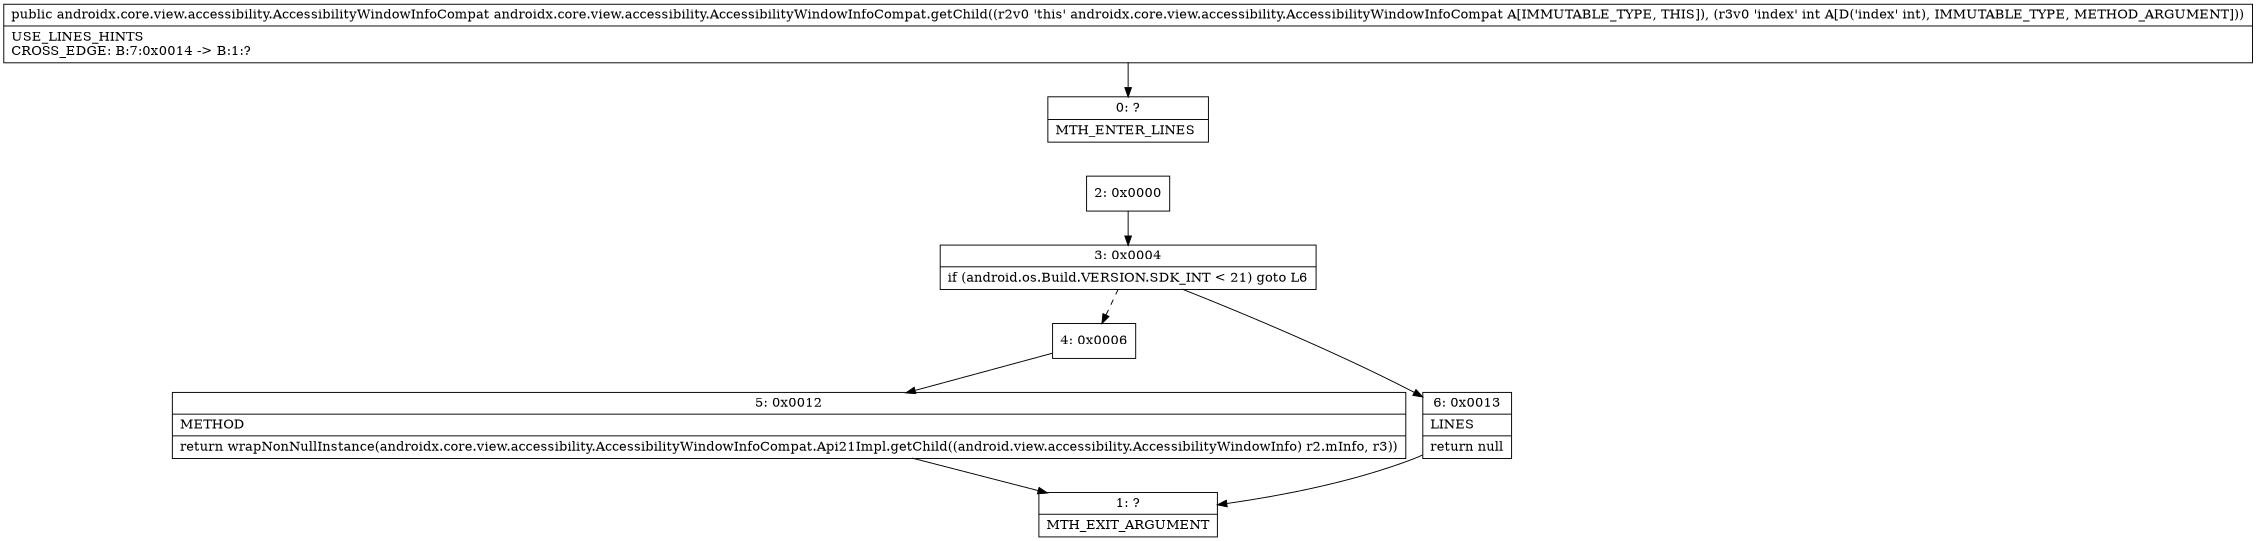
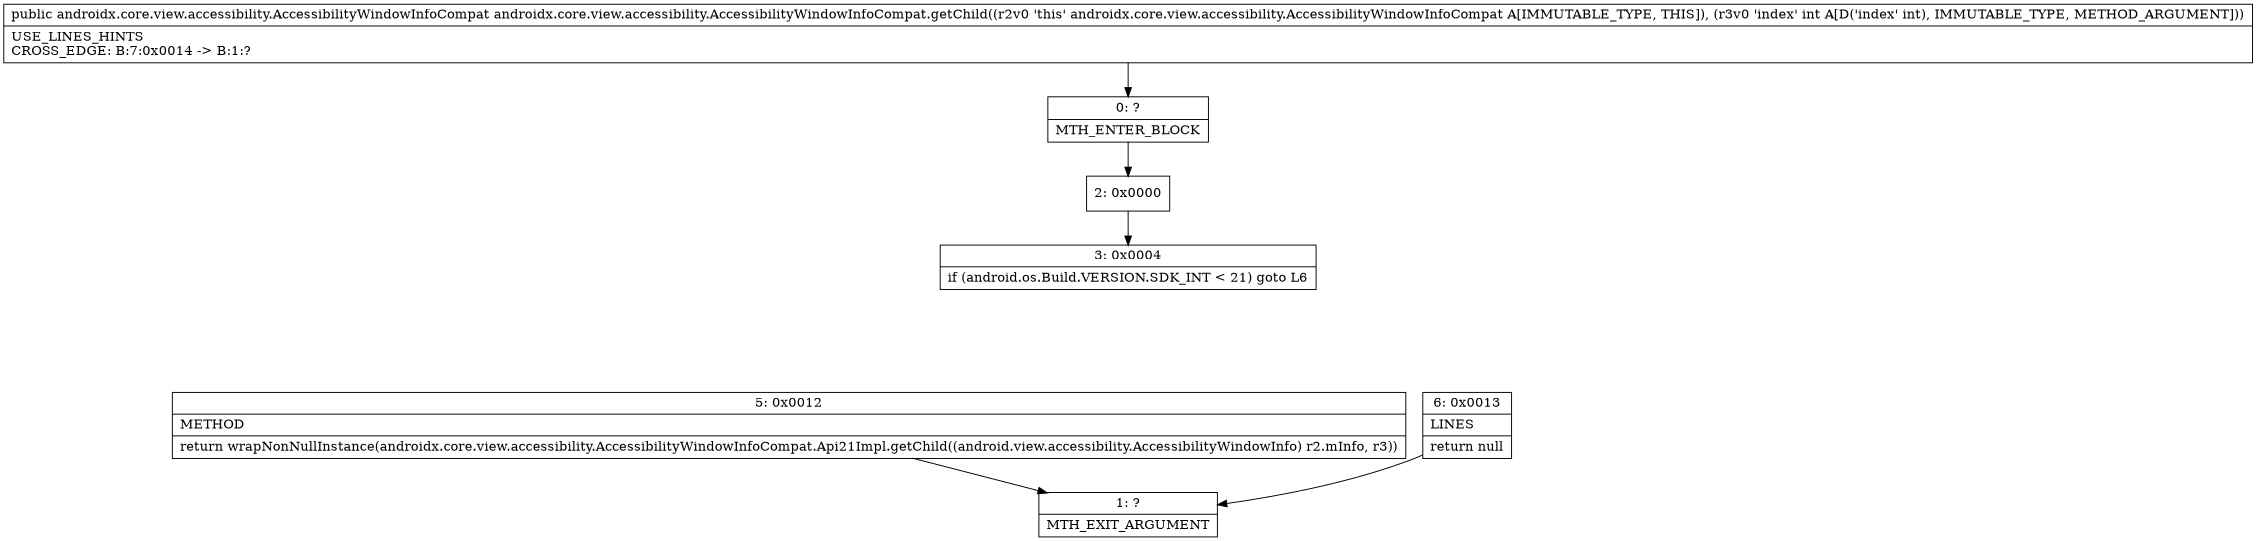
node "0: ?": text "MTH_ENTER_LINES" -> "MTH_ENTER_BLOCK"
edge "0: ?" -> "2: 0x0000": added
edge "3: 0x0004" -> "6: 0x0013": removed
node "4: 0x0006": removed
